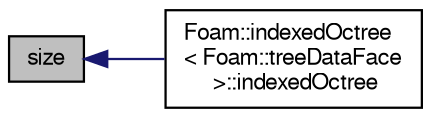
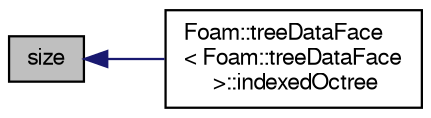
node "Foam::indexedOctree < Foam::treeDataFace >::indexedOctree": label "Foam::indexedOctree < Foam::treeDataFace >::indexedOctree" -> "Foam::treeDataFace < Foam::treeDataFace >::indexedOctree"
